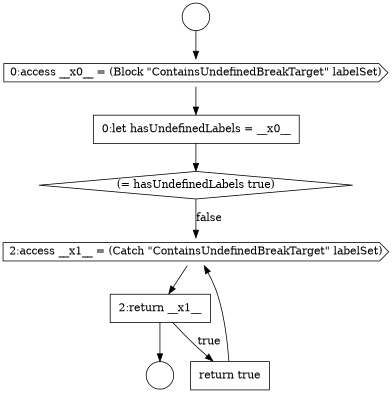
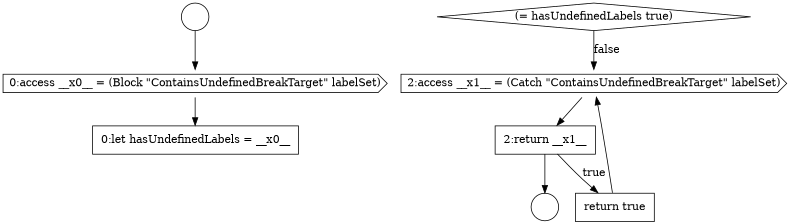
edge "0:let hasUndefinedLabels = __x0__" -> "(= hasUndefinedLabels true)": removed
